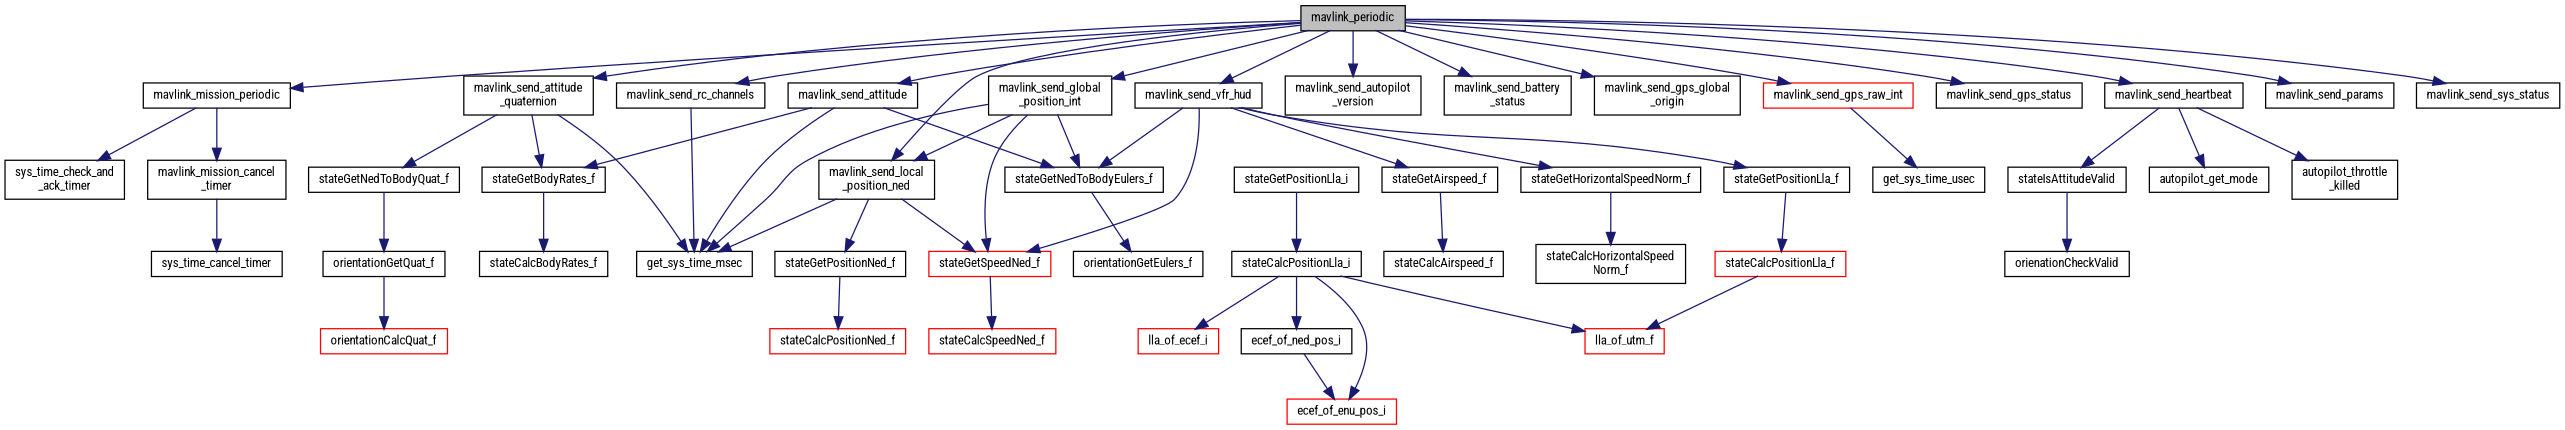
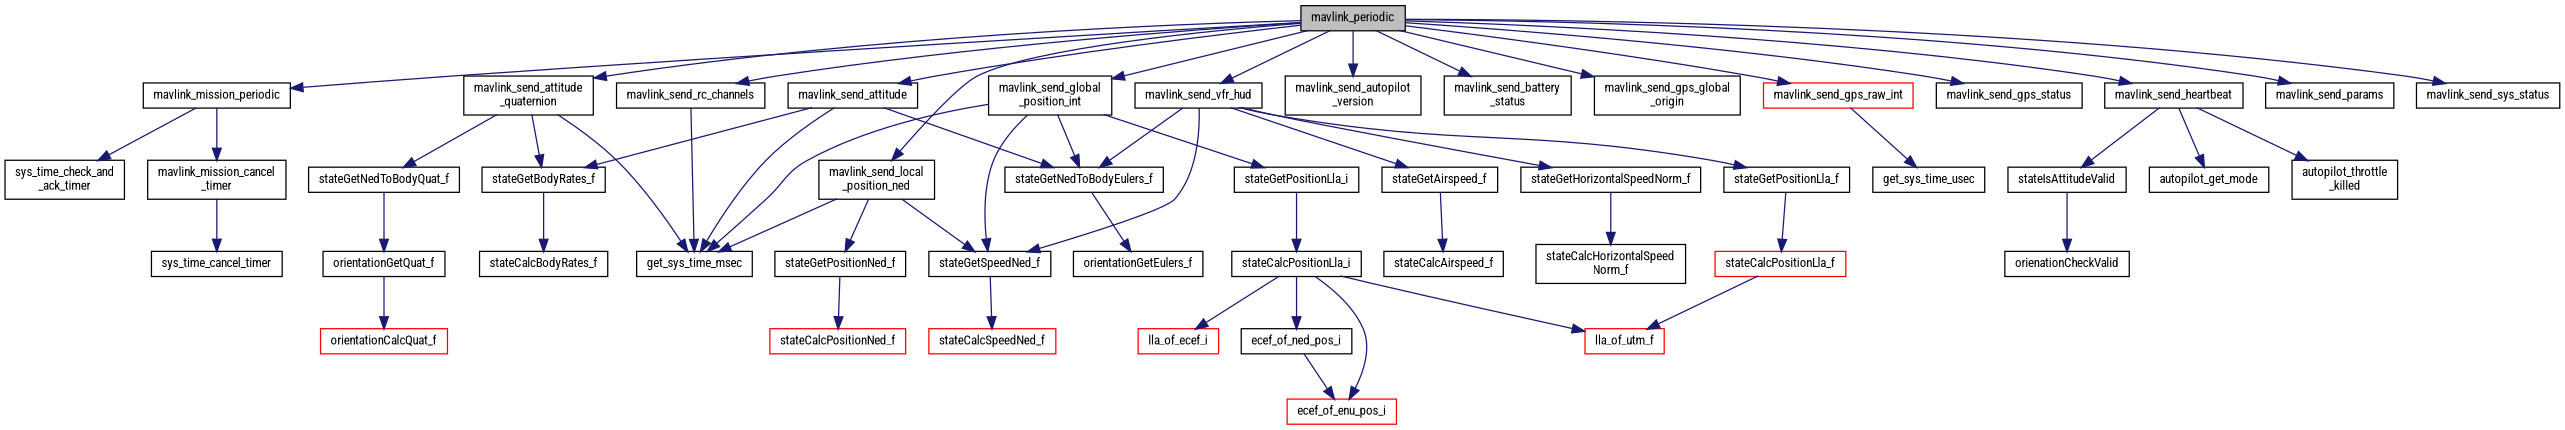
edge "mavlink_send_global _position_int" -> "mavlink_send_local _position_ned": now "mavlink_send_global _position_int" -> "stateGetPositionLla_i"
node "stateGetSpeedNed_f": color red -> black
